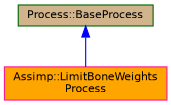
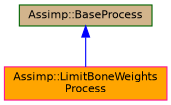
node "Process::BaseProcess": label "Process::BaseProcess" -> "Assimp::BaseProcess"
